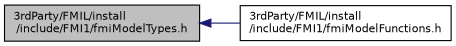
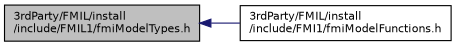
node "3rdParty/FMIL/install /include/FMI1/fmiModelTypes.h": label "3rdParty/FMIL/install /include/FMI1/fmiModelTypes.h" -> "3rdParty/FMIL/install /include/FMIL1/fmiModelTypes.h"
